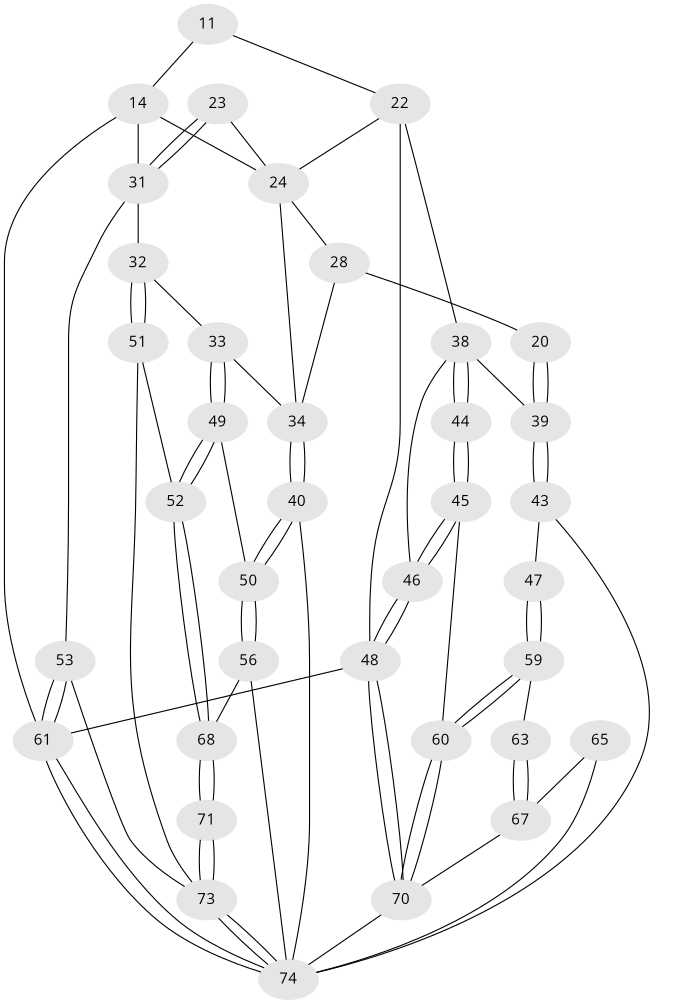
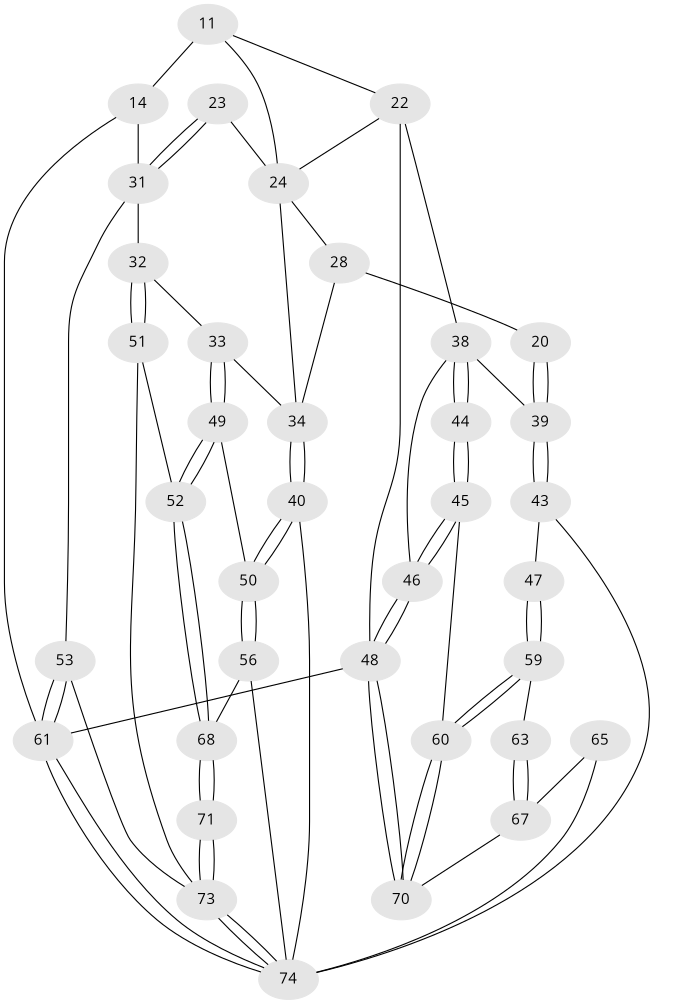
edge "14" -- "24": now "11" -- "24"
edge "70" -- "74": removed
